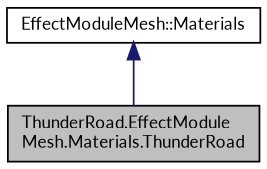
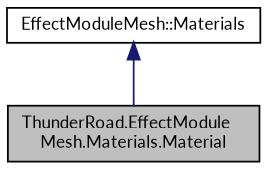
node "ThunderRoad.EffectModule Mesh.Materials.ThunderRoad": label "ThunderRoad.EffectModule Mesh.Materials.ThunderRoad" -> "ThunderRoad.EffectModule Mesh.Materials.Material"
